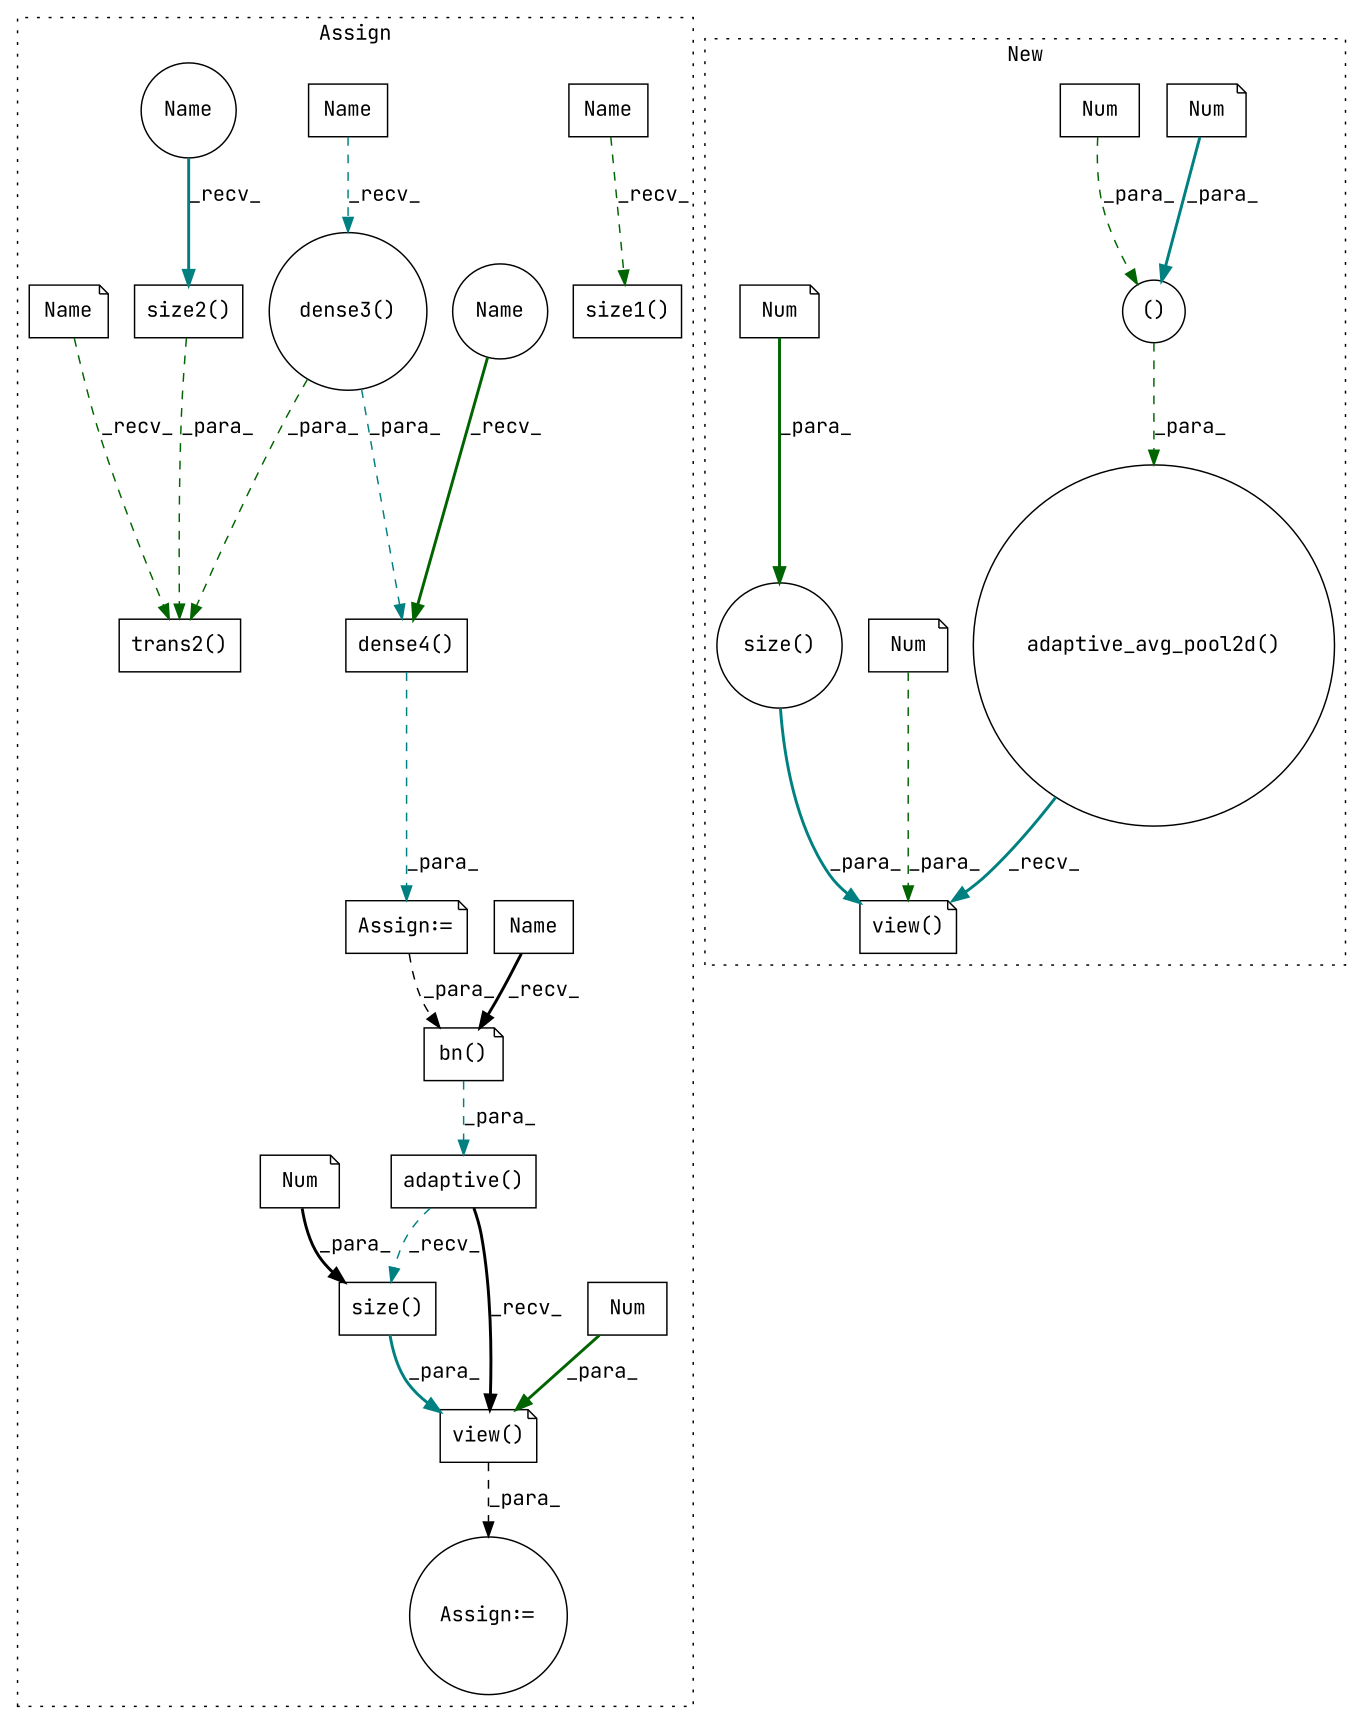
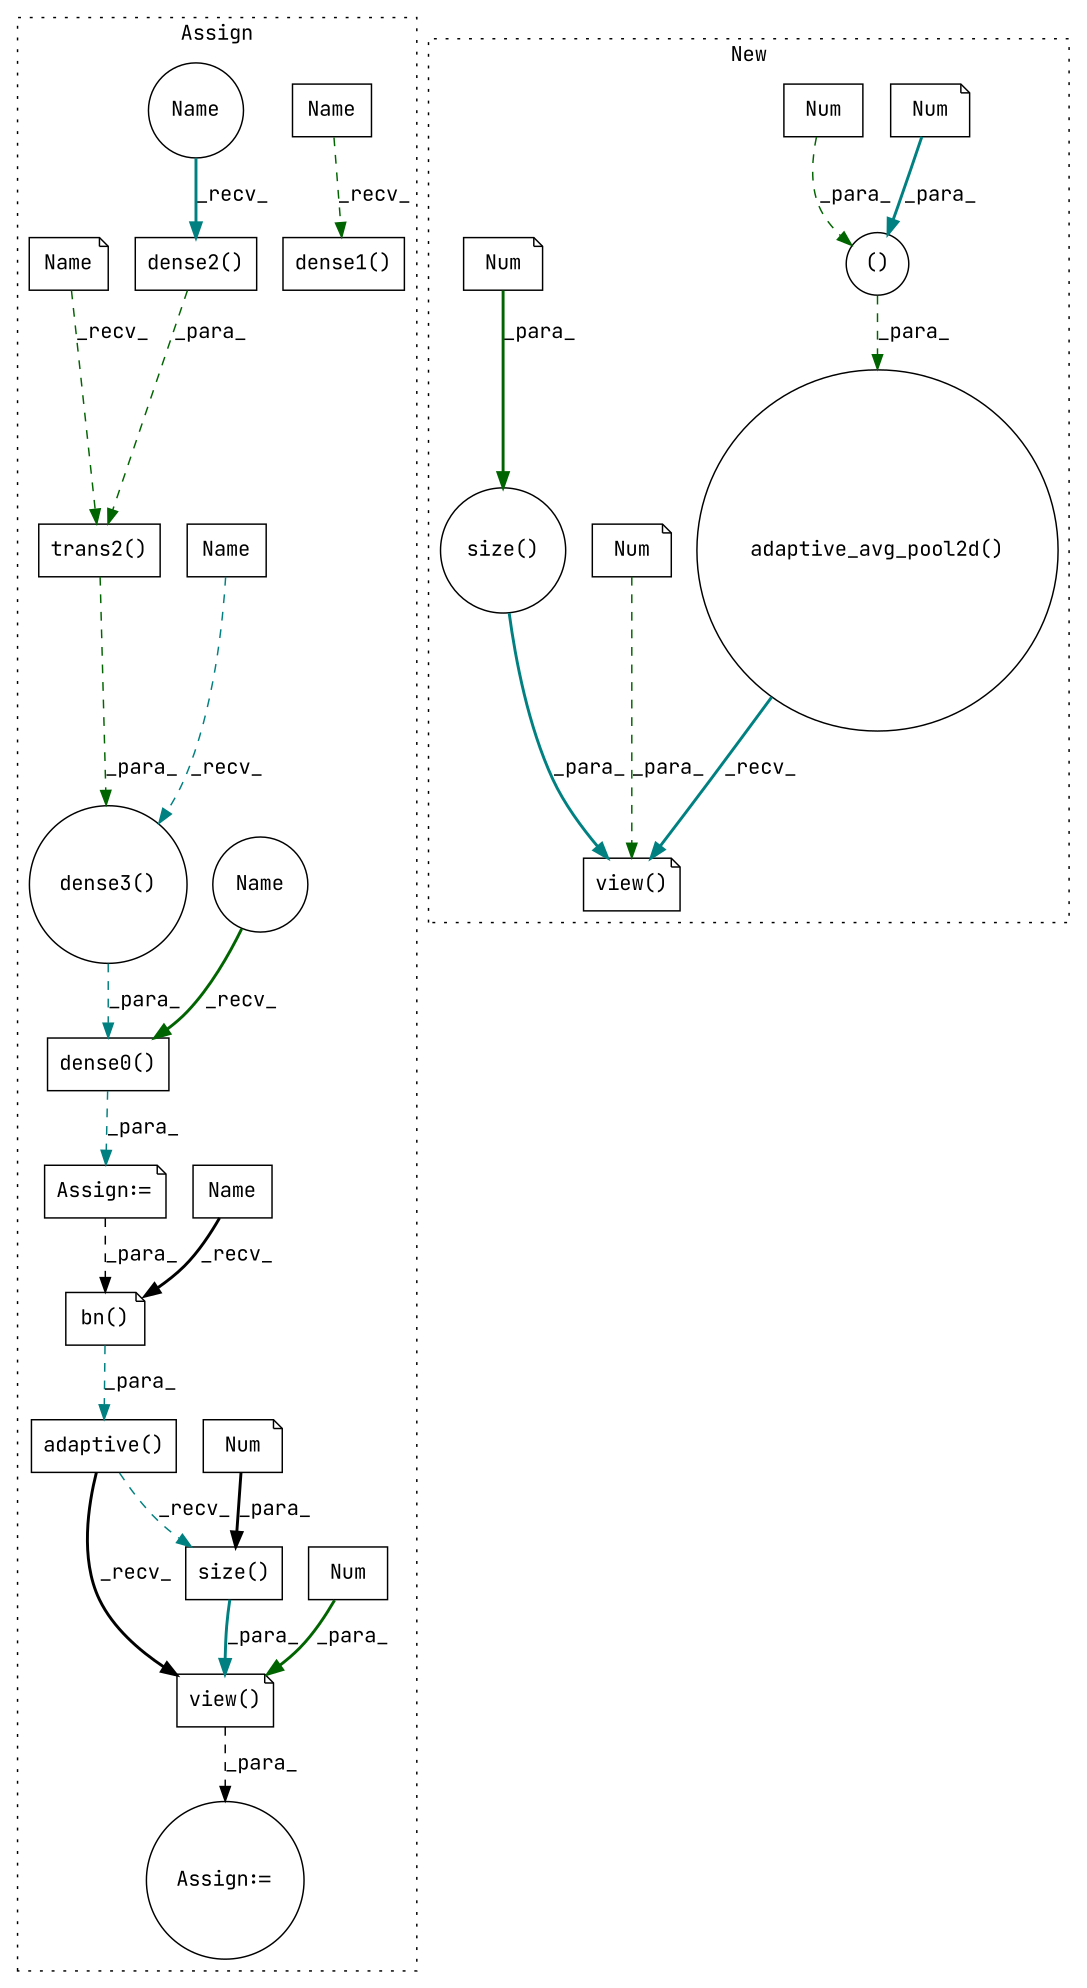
node "size2()": label "size2()" -> "dense2()"
node "size1()": label "size1()" -> "dense1()"
edge "dense3()" -> "trans2()": reversed
node "dense4()": label "dense4()" -> "dense0()"
